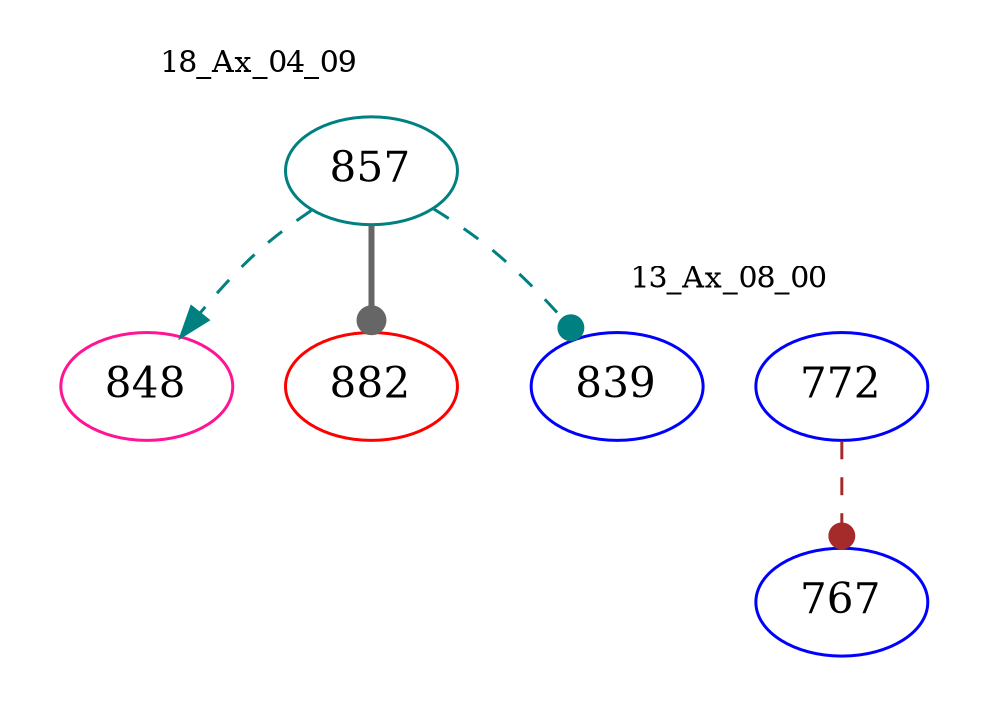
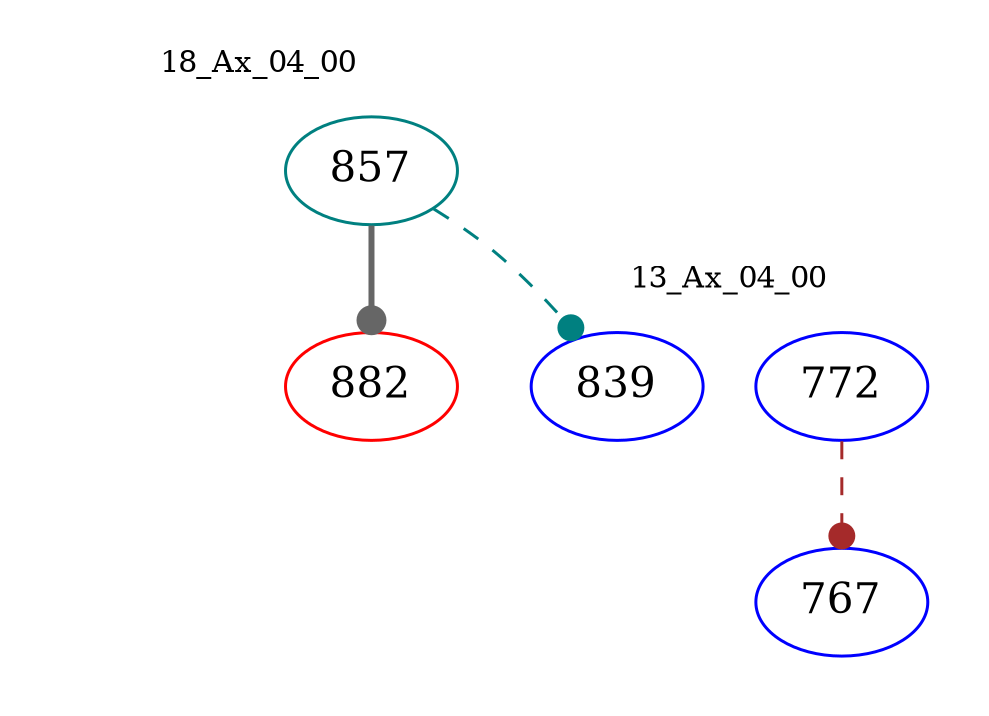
cluster "18_Ax_04_09": label "18_Ax_04_09" -> "18_Ax_04_00"
cluster "13_Ax_08_00": label "13_Ax_08_00" -> "13_Ax_04_00"
node "848": removed
